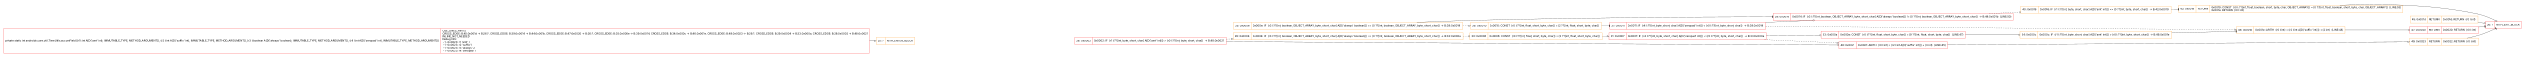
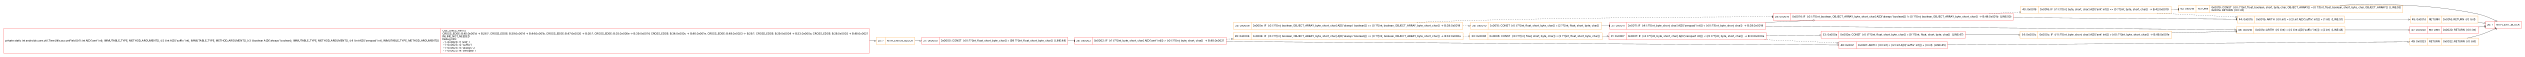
edge "35: 0x000e" -> "39: 0x0014": style solid -> dashed
node "44: 0x001b": added
edge "37: 0x0011" -> "46: 0x001e": style dashed -> solid
node "27: 0x0000": added
